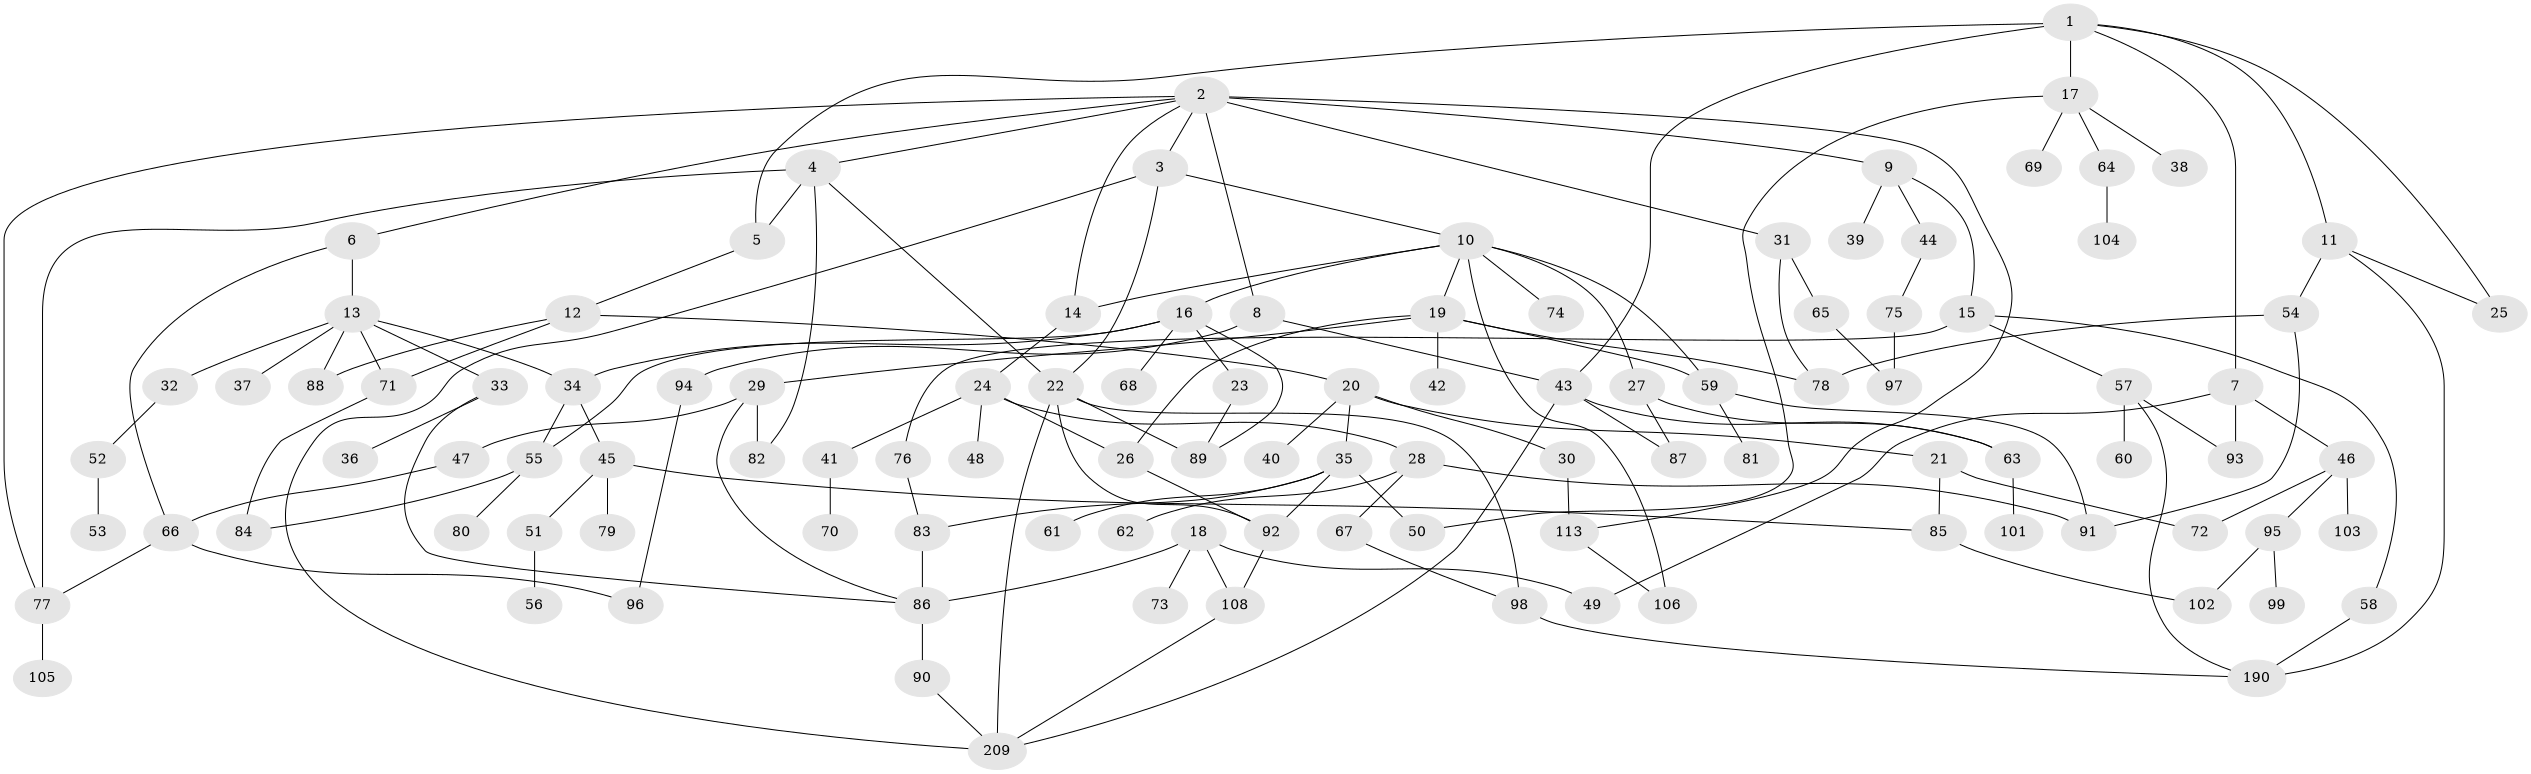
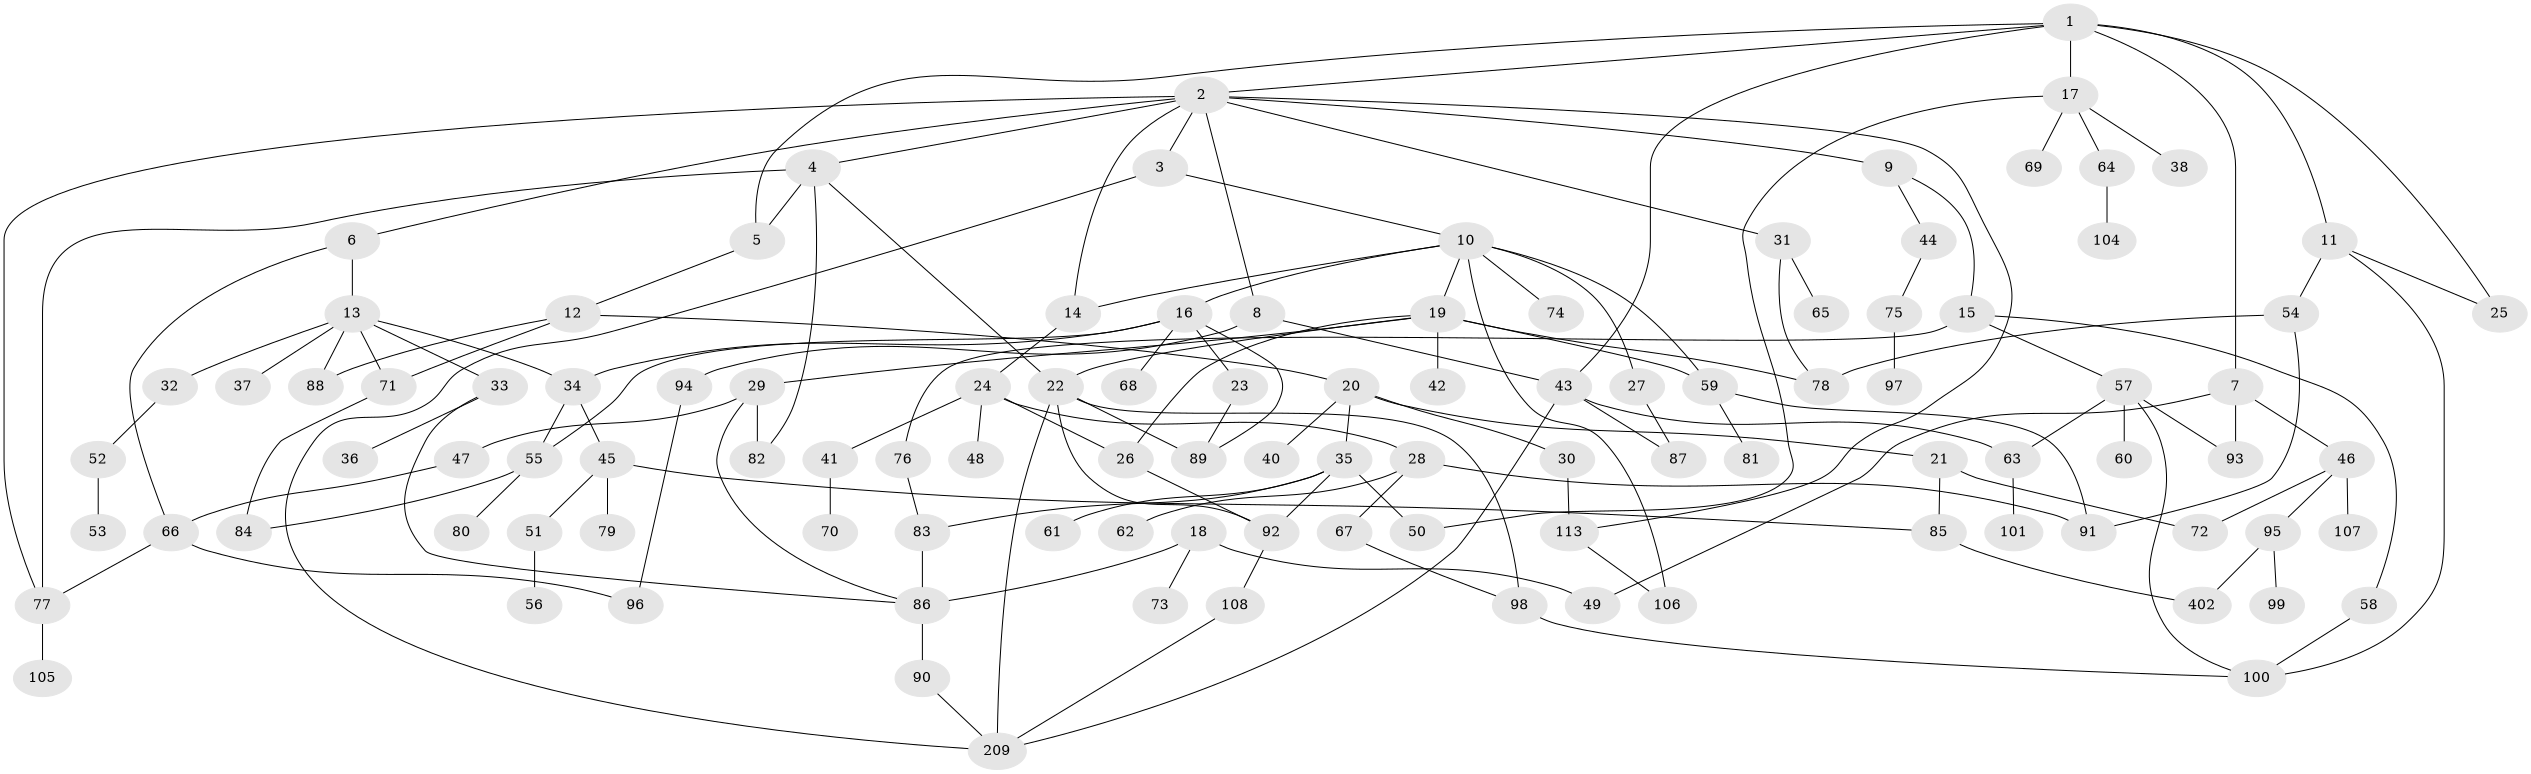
edge "1" -- "2": added
node "39": removed
edge "3" -- "22": now "19" -- "22"
edge "65" -- "97": removed
edge "27" -- "63": now "57" -- "63"
node "103": label "103" -> "107"
edge "18" -- "108": removed
node "102": label "102" -> "402"
node "190": label "190" -> "100"
